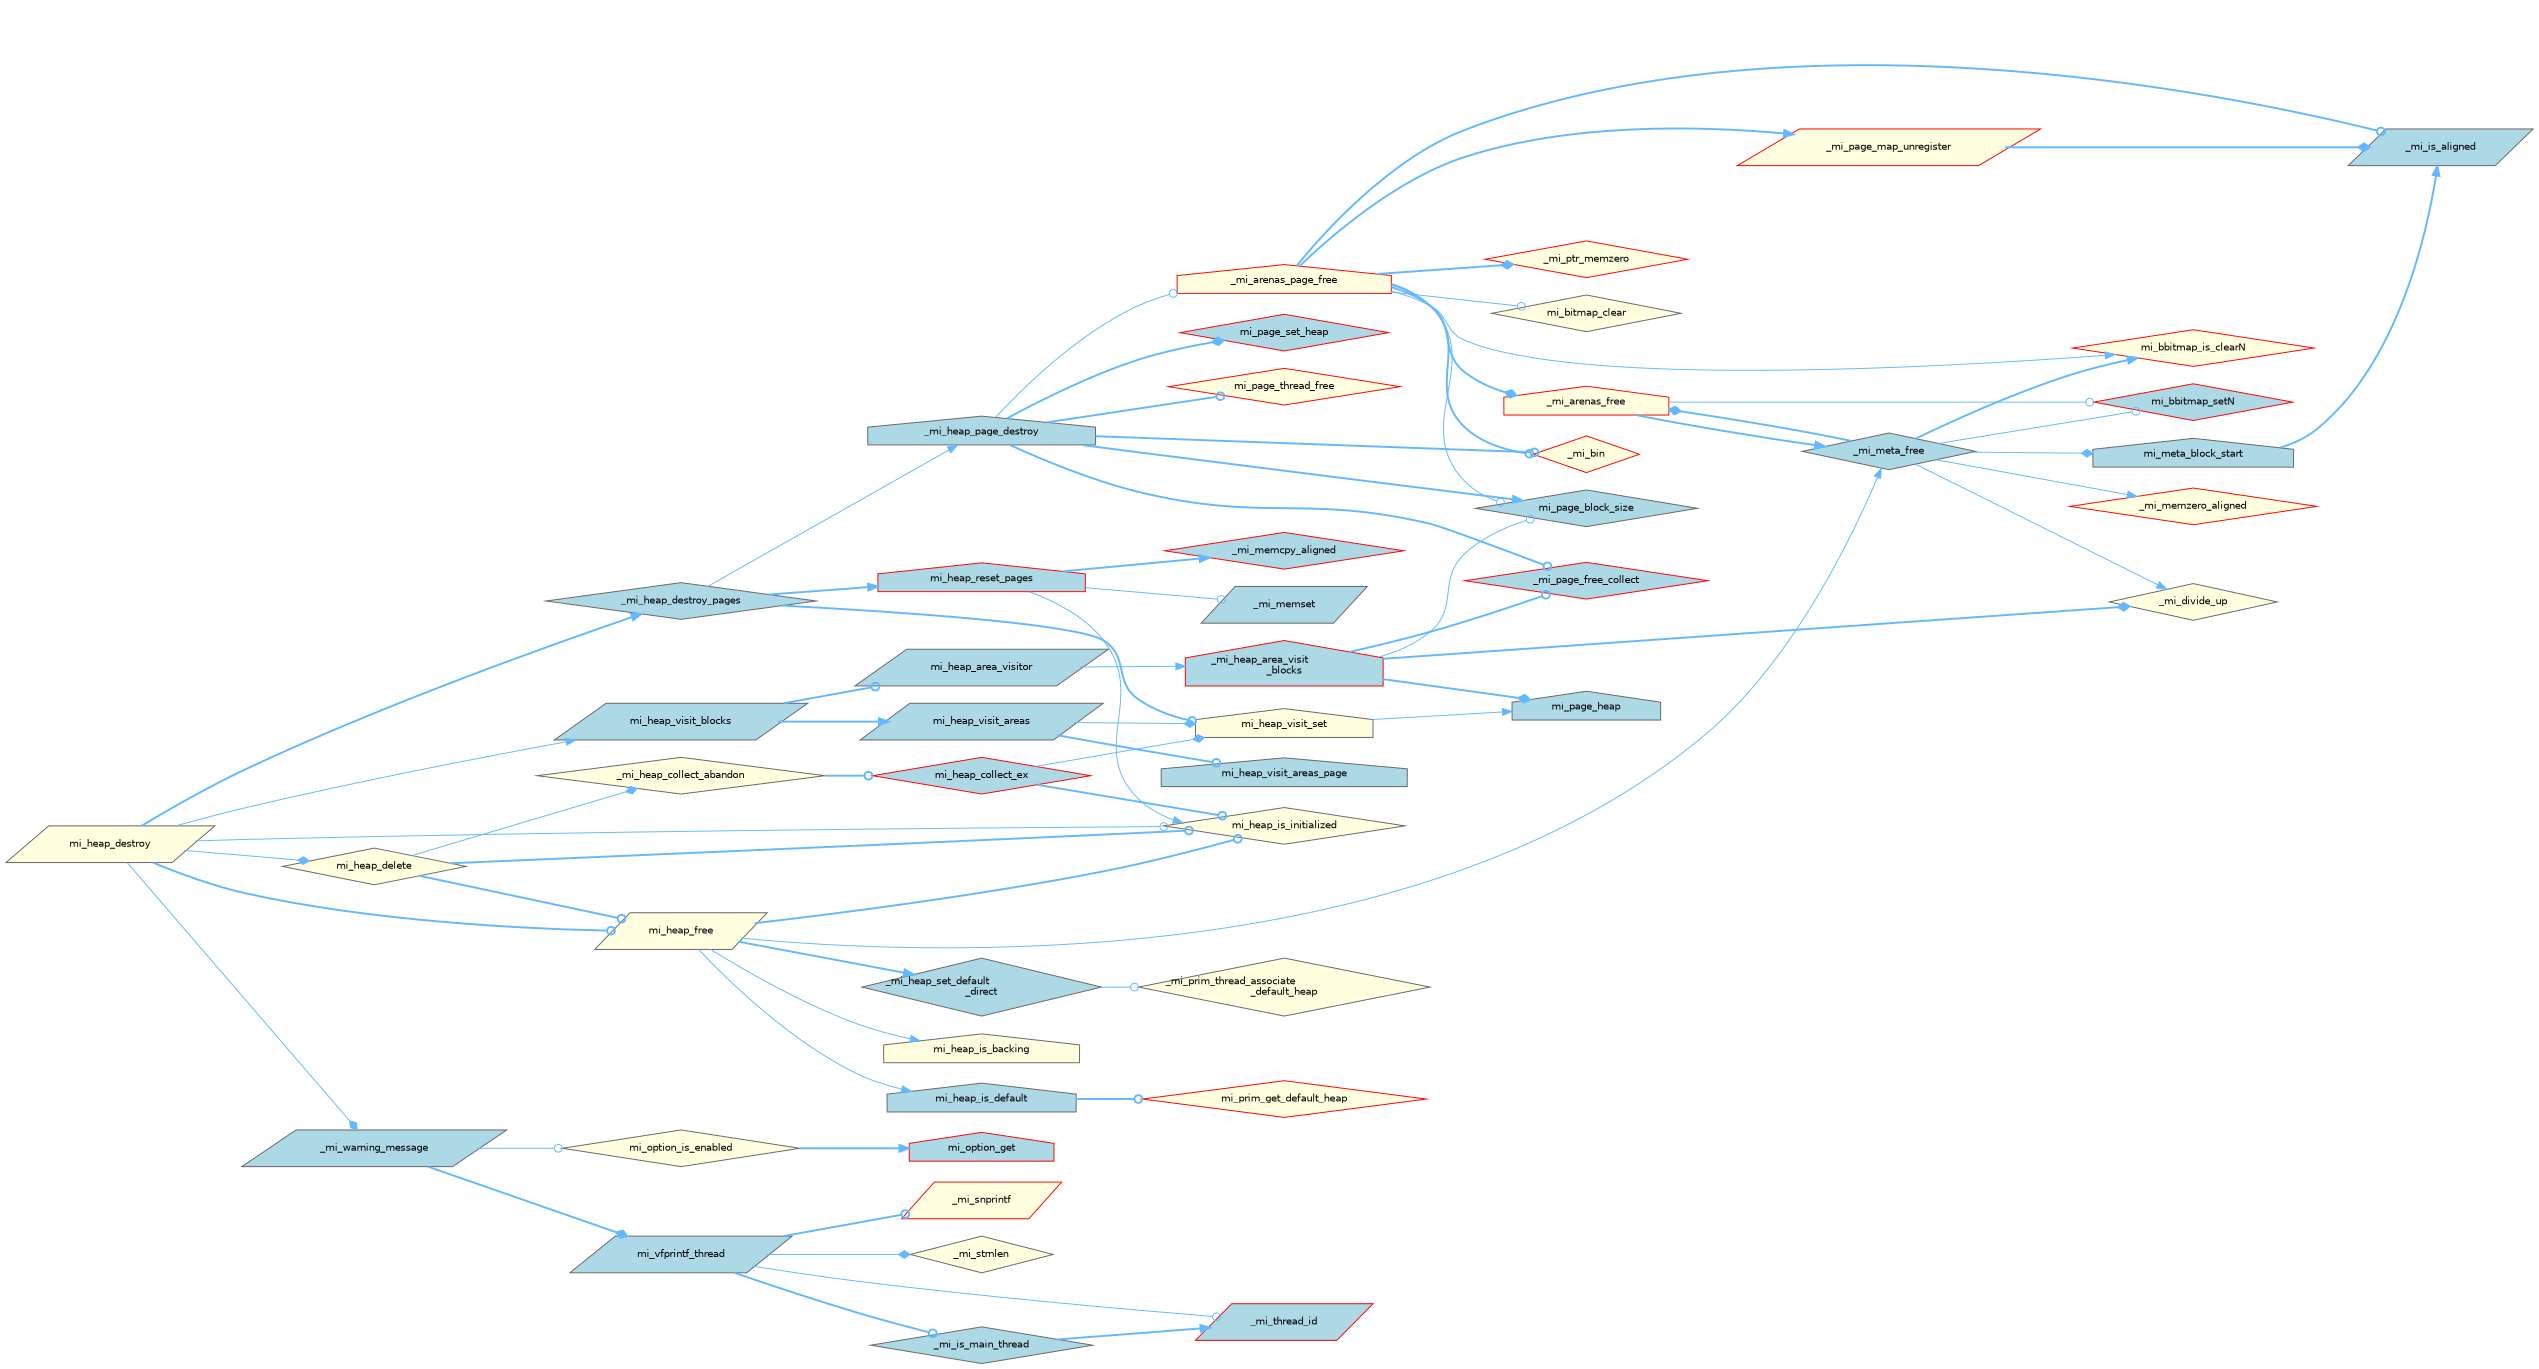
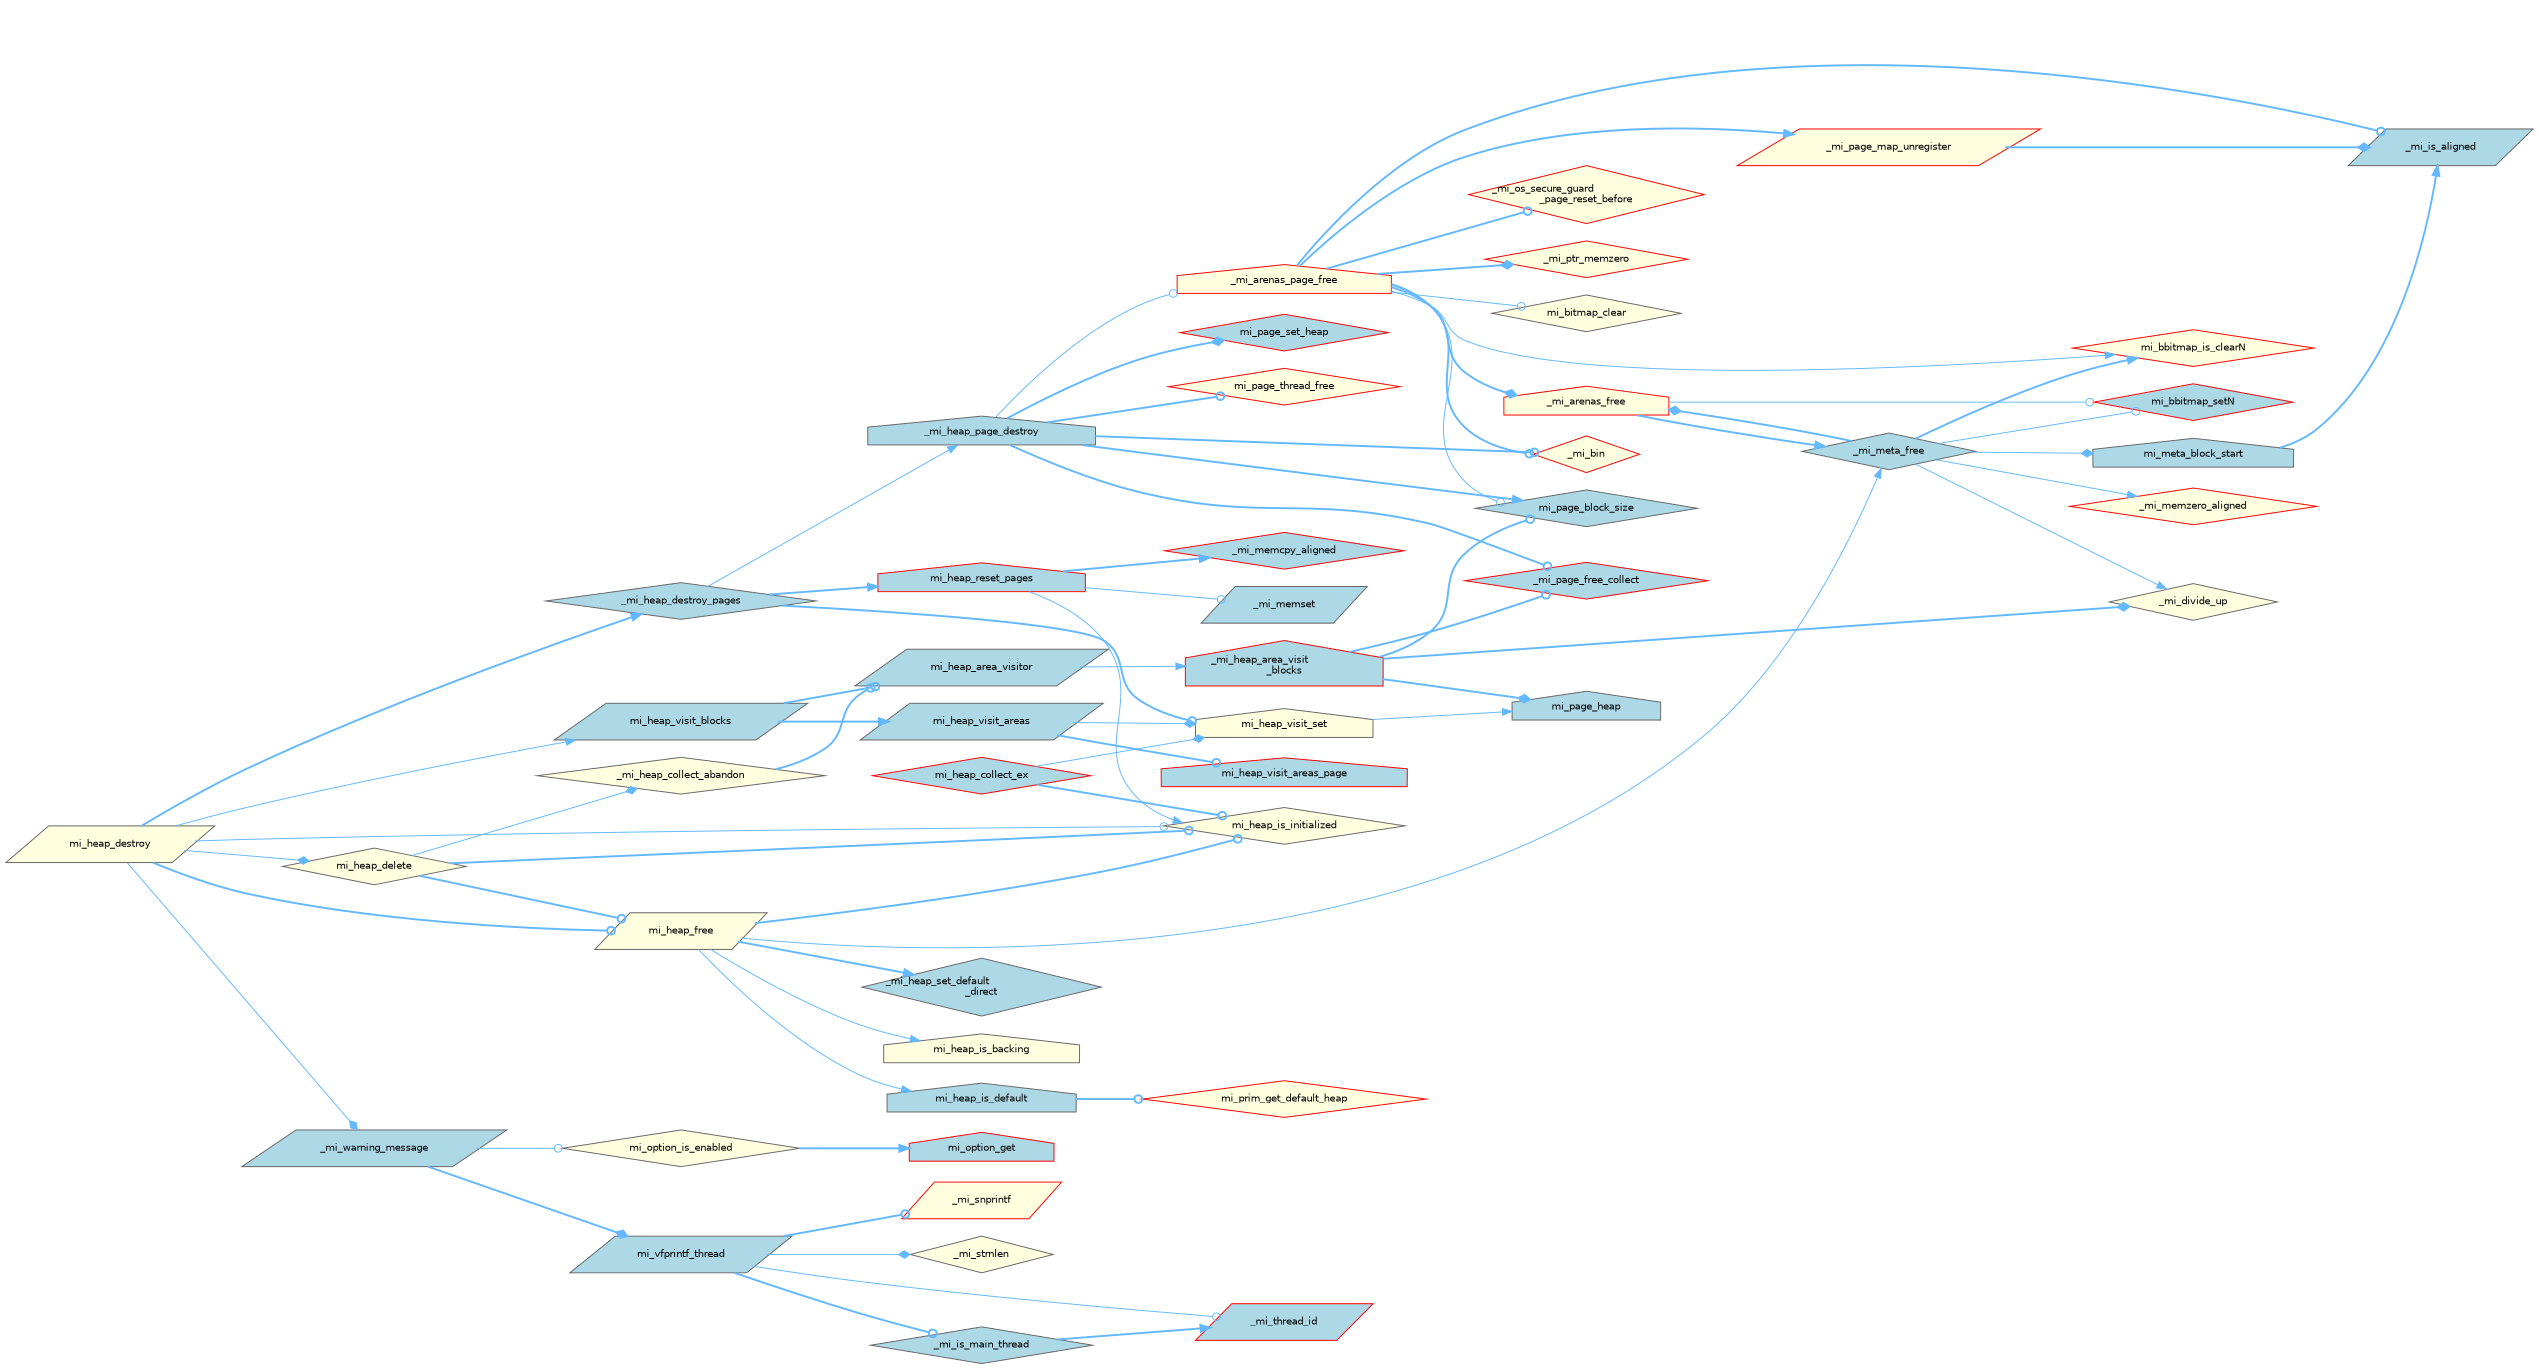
node "_mi_os_secure_guard _page_reset_before": added
edge "_mi_heap_area_visit _blocks" -> "mi_page_block_size": style solid -> bold
node "mi_heap_visit_areas_page": color grey40 -> red
edge "_mi_heap_collect_abandon" -> "mi_heap_collect_ex": now "_mi_heap_collect_abandon" -> "mi_heap_area_visitor"
node "_mi_prim_thread_associate _default_heap": removed
